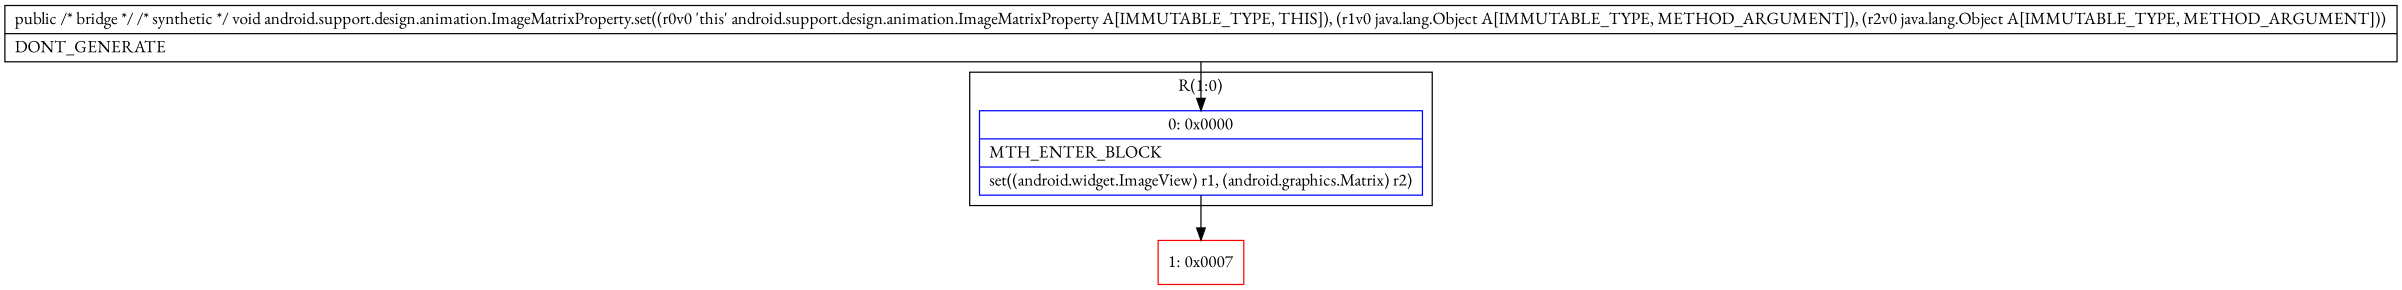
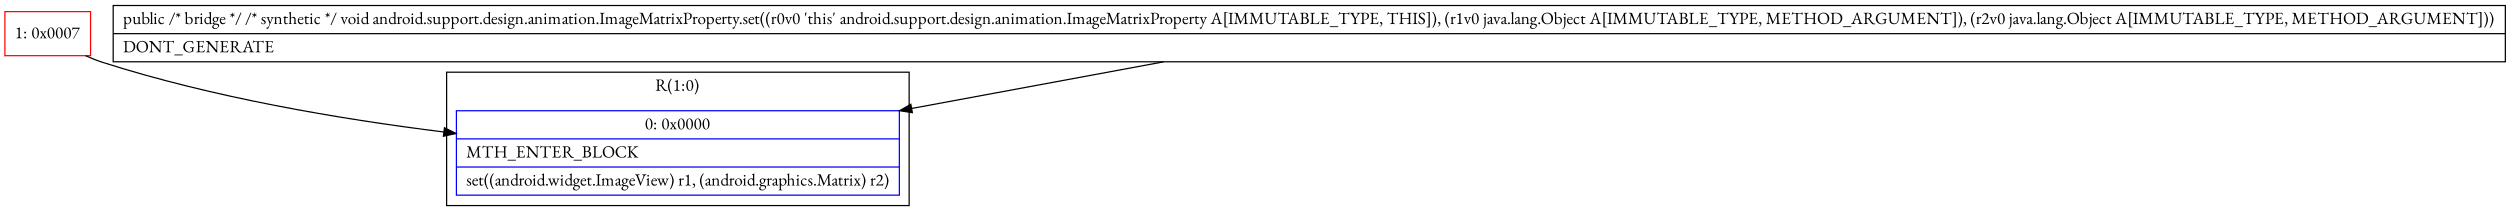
edge "0: 0x0000" -> "1: 0x0007": reversed
